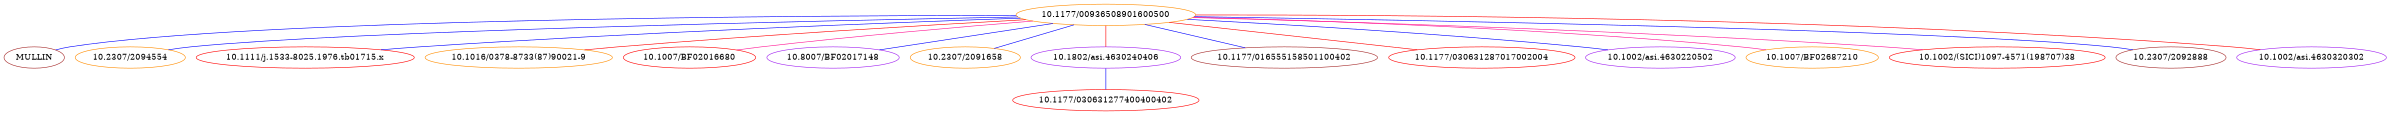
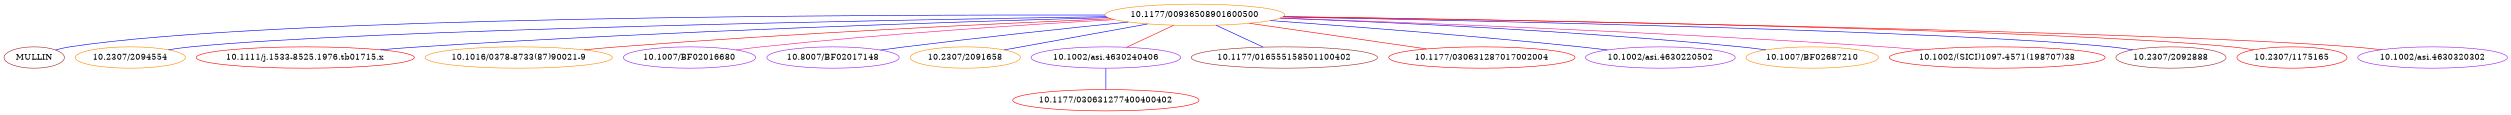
edge "10.1177/00936508901600500" -- "10.1007/BF02687210": color deeppink -> blue
node "10.1111/j.1533-8025.1976.tb01715.x": label "10.1111/j.1533-8025.1976.tb01715.x" -> "10.1111/j.1533-8525.1976.tb01715.x"
node "10.1007/BF02016680": color red -> purple
node "10.1802/asi.4630240406": label "10.1802/asi.4630240406" -> "10.1002/asi.4630240406"
node "10.2307/1175165": added
